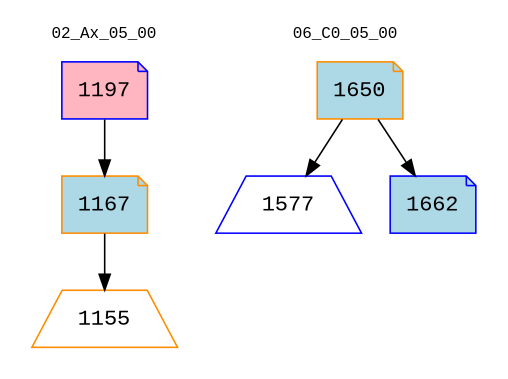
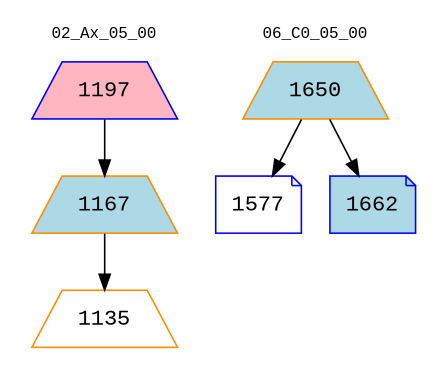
node "1197": shape note -> trapezium
node "1650": shape note -> trapezium
node "1167": shape note -> trapezium
node "1577": shape trapezium -> note
node "1155": label "1155" -> "1135"
